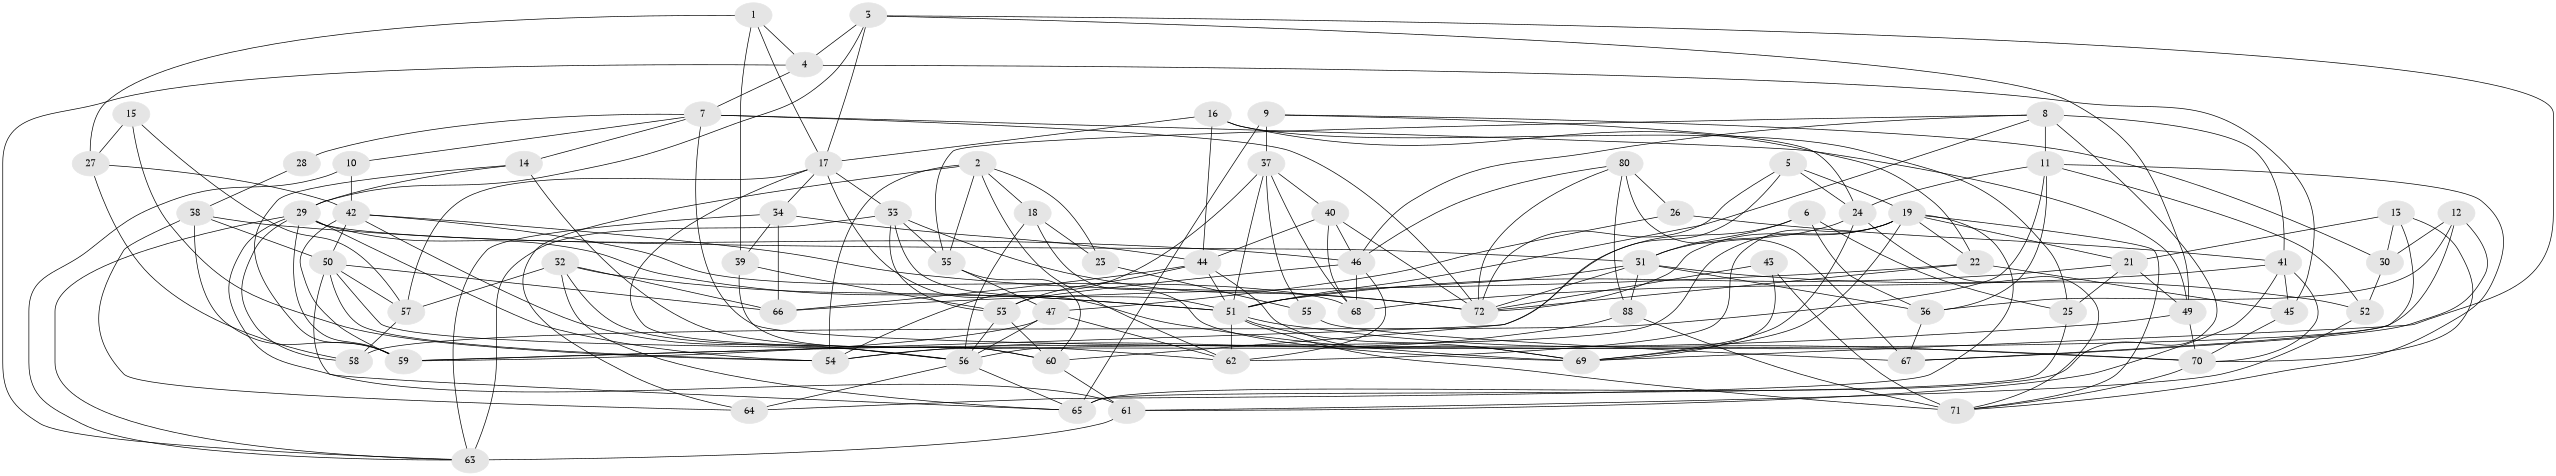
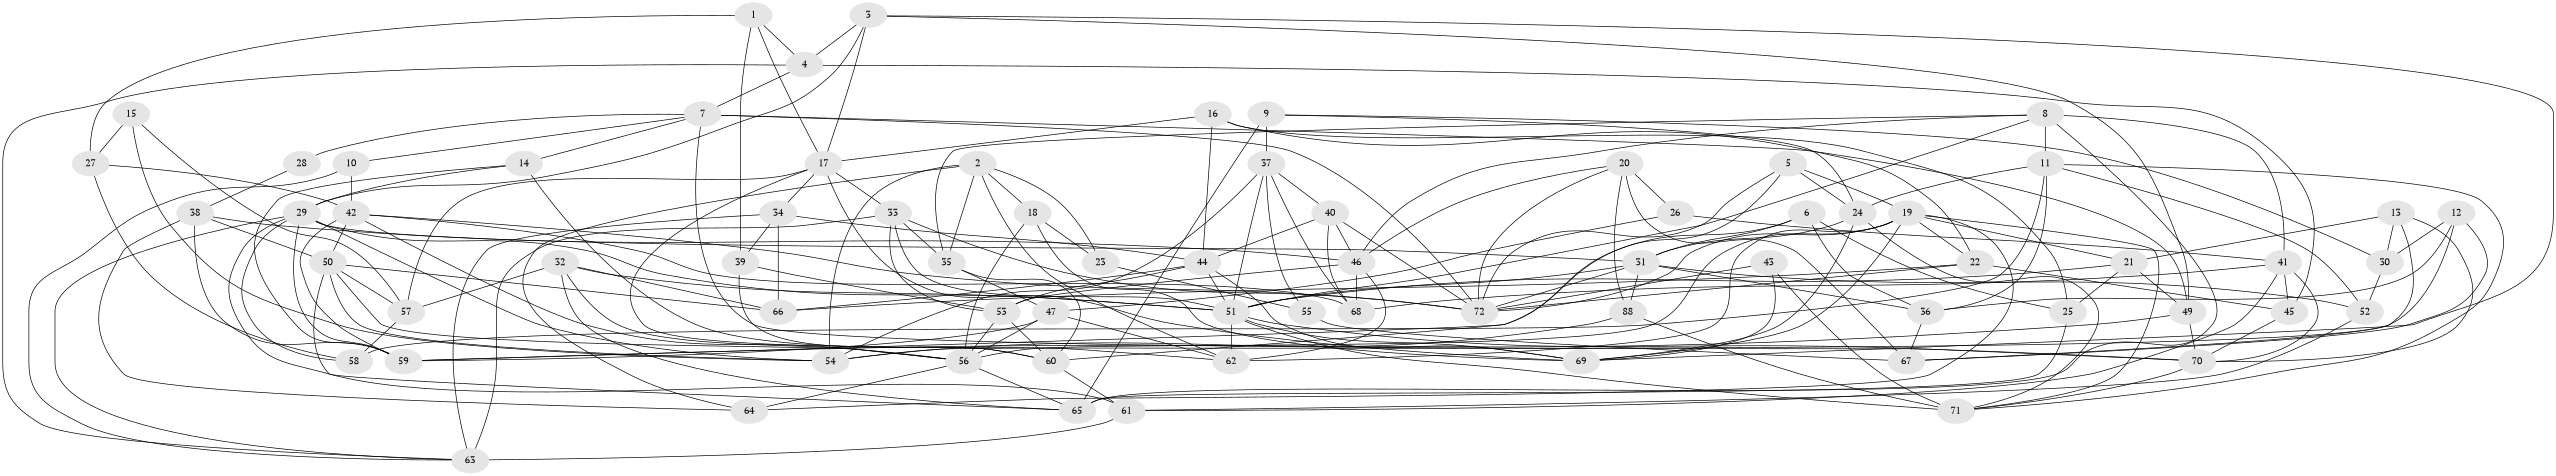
node "80": label "80" -> "20"
